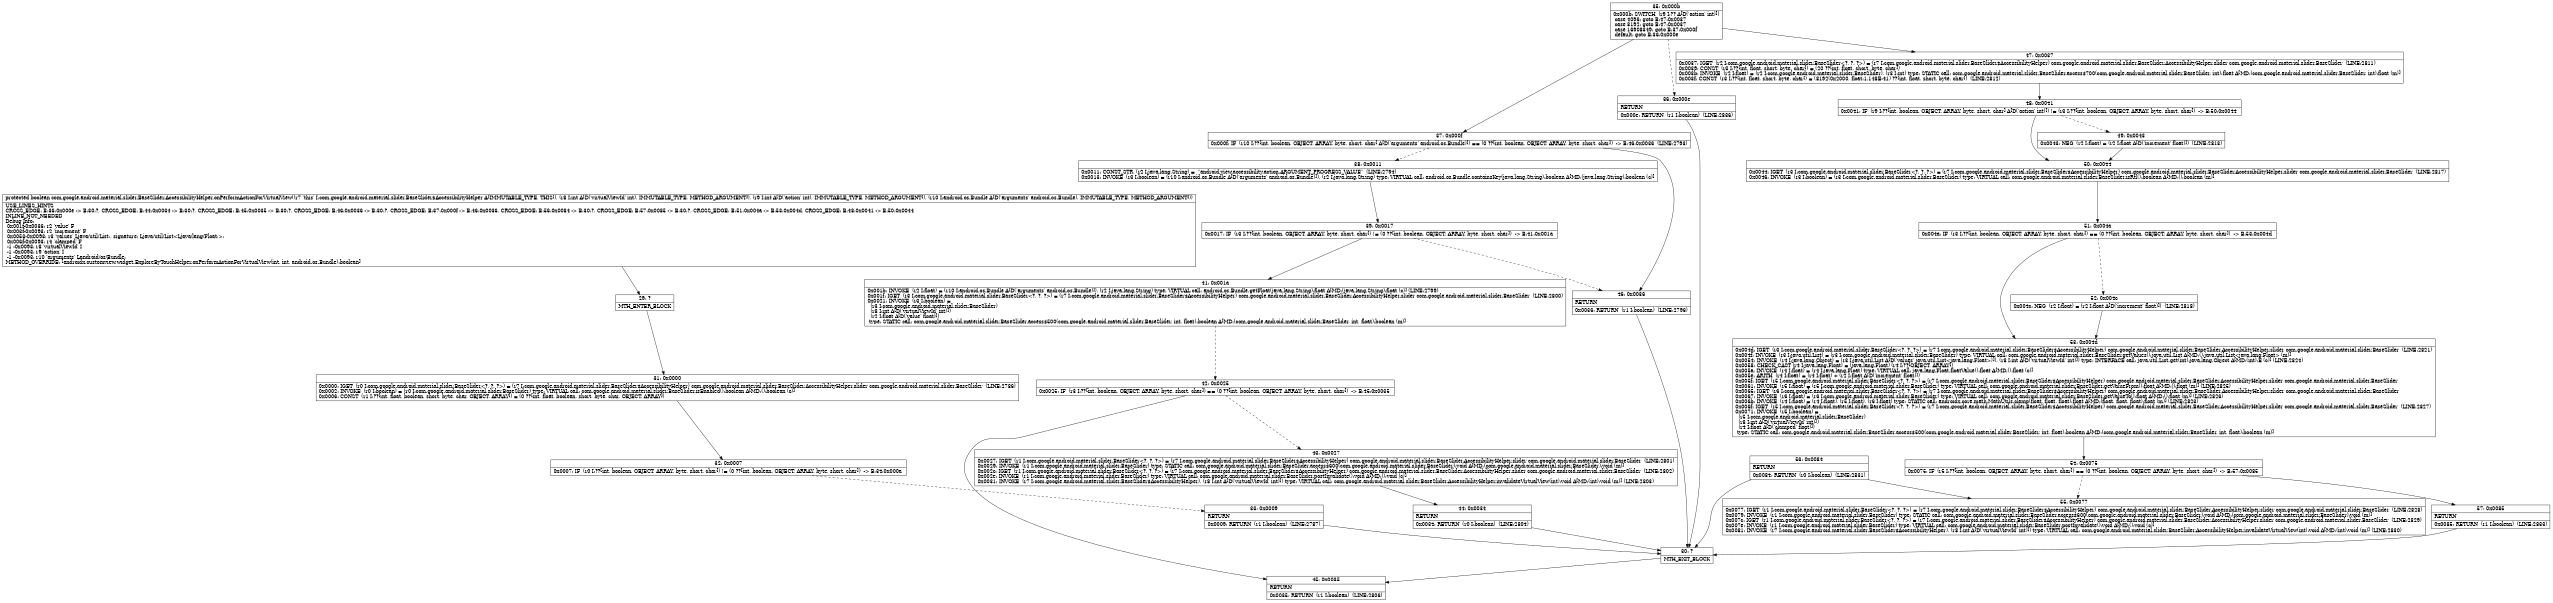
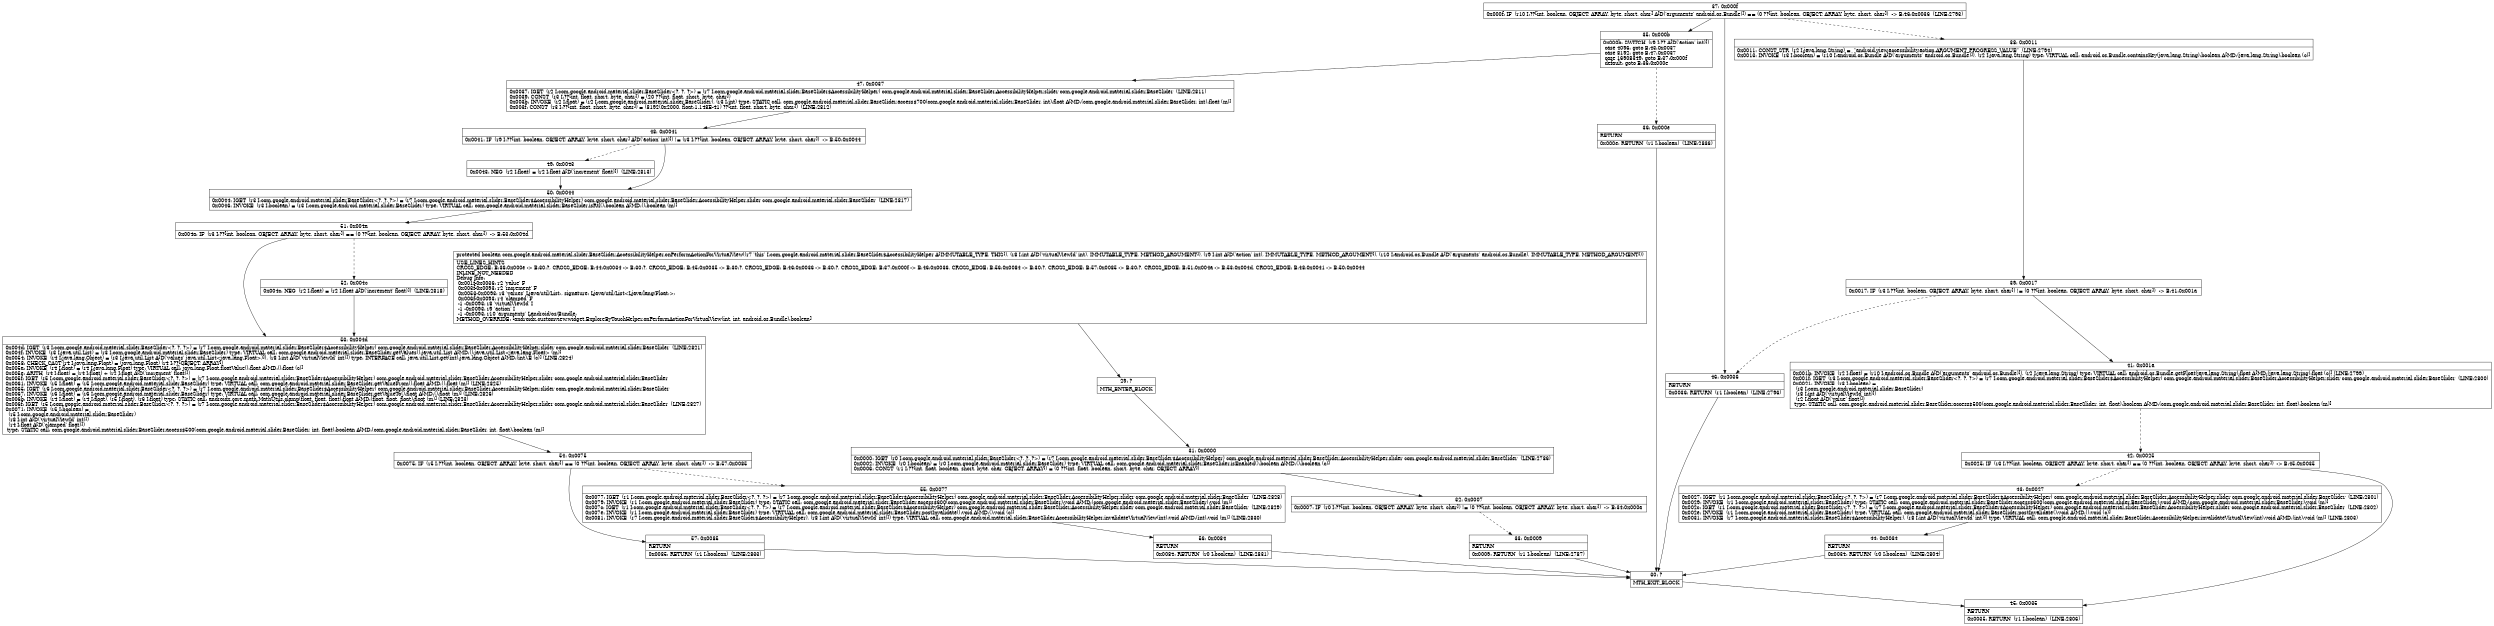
node "35: 0x000b": text "case 4096: goto B:47:0x0037" -> "case 4096: goto B:43:0x0037"
edge "35: 0x000b" -> "37: 0x000f": reversed
edge "56: 0x0084" -> "55: 0x0077": reversed
